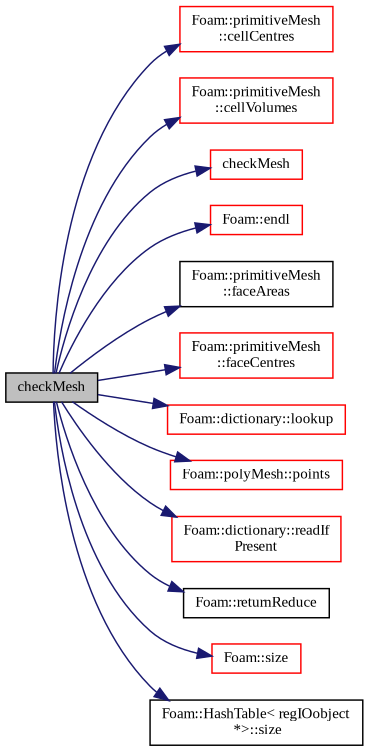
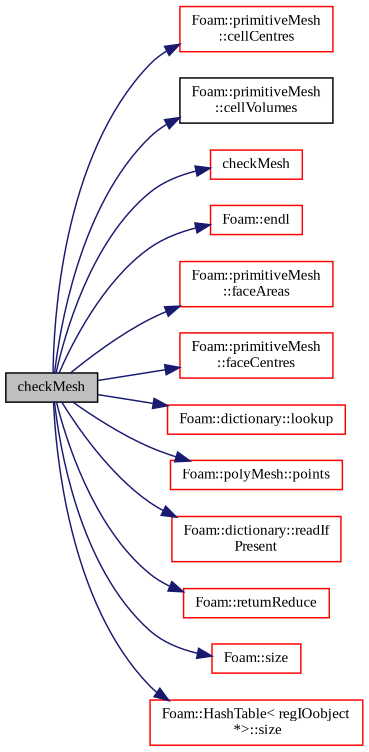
node "Foam::primitiveMesh ::cellVolumes": color red -> black
node "Foam::primitiveMesh ::faceAreas": color black -> red
node "Foam::returnReduce": color black -> red
node "Foam::HashTable< regIOobject *>::size": color black -> red
